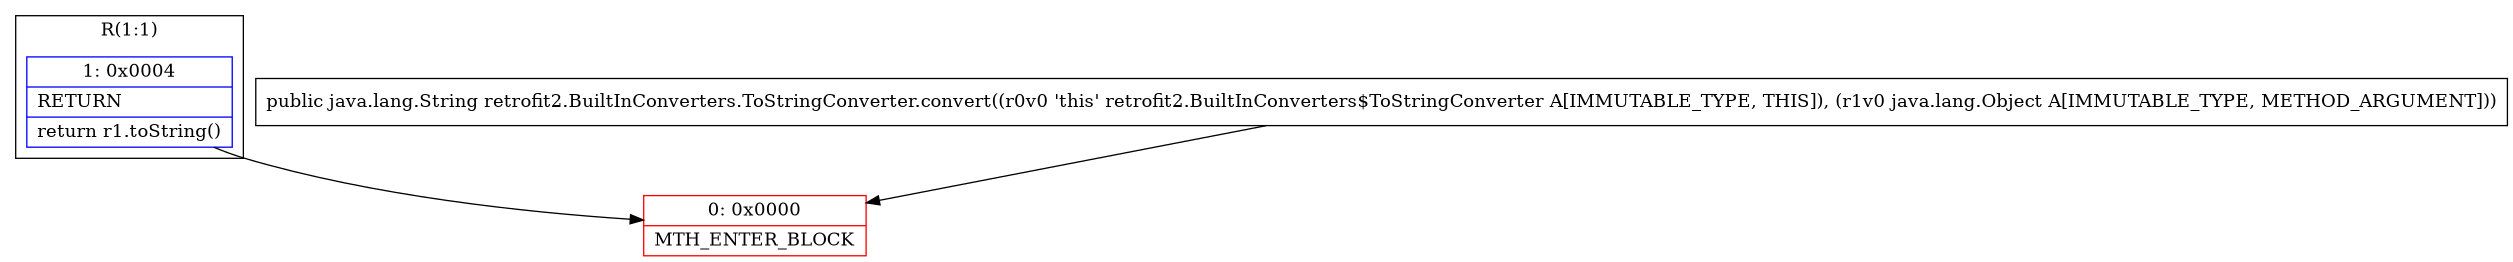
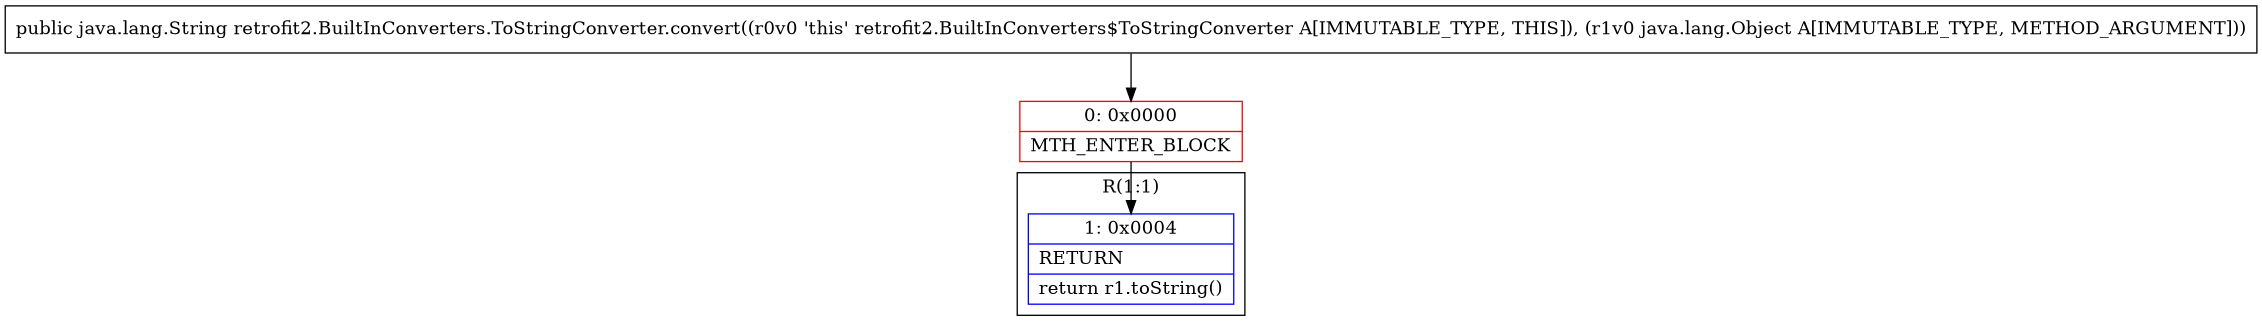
edge "1: 0x0004" -> "0: 0x0000": reversed
